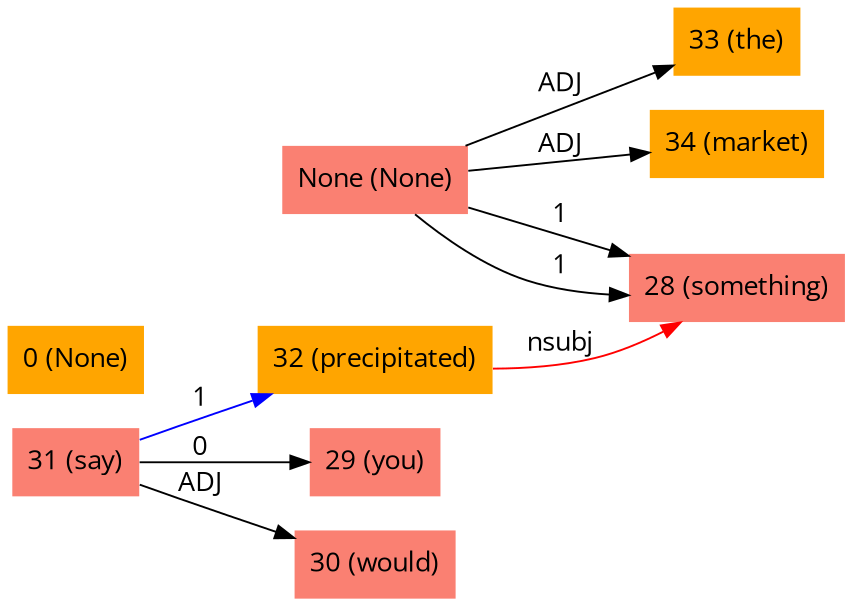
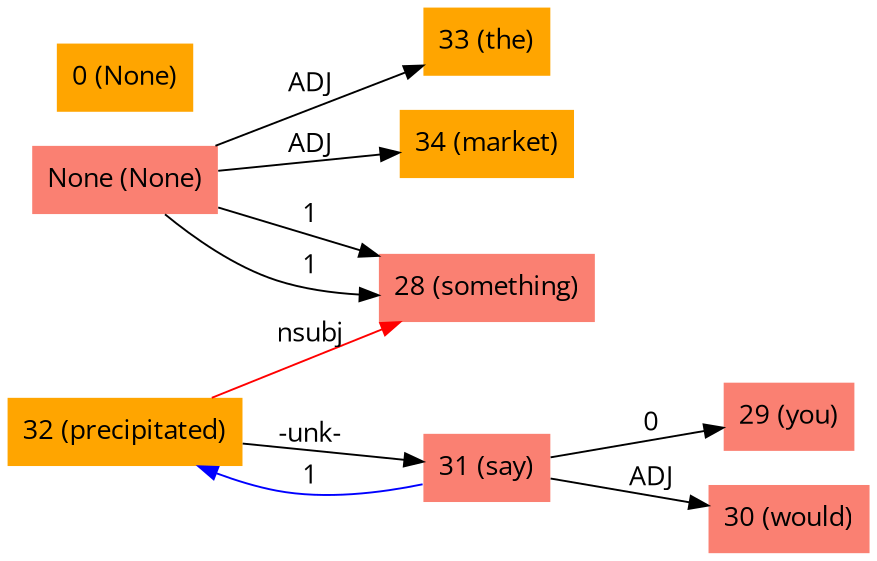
edge "32 (precipitated)" -> "31 (say)": added, label "-unk-"
